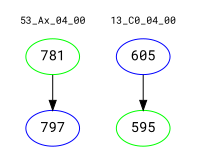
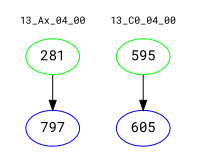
cluster "53_Ax_04_00": label "53_Ax_04_00" -> "13_Ax_04_00"
node "781": label "781" -> "281"
edge "605" -> "595": reversed
